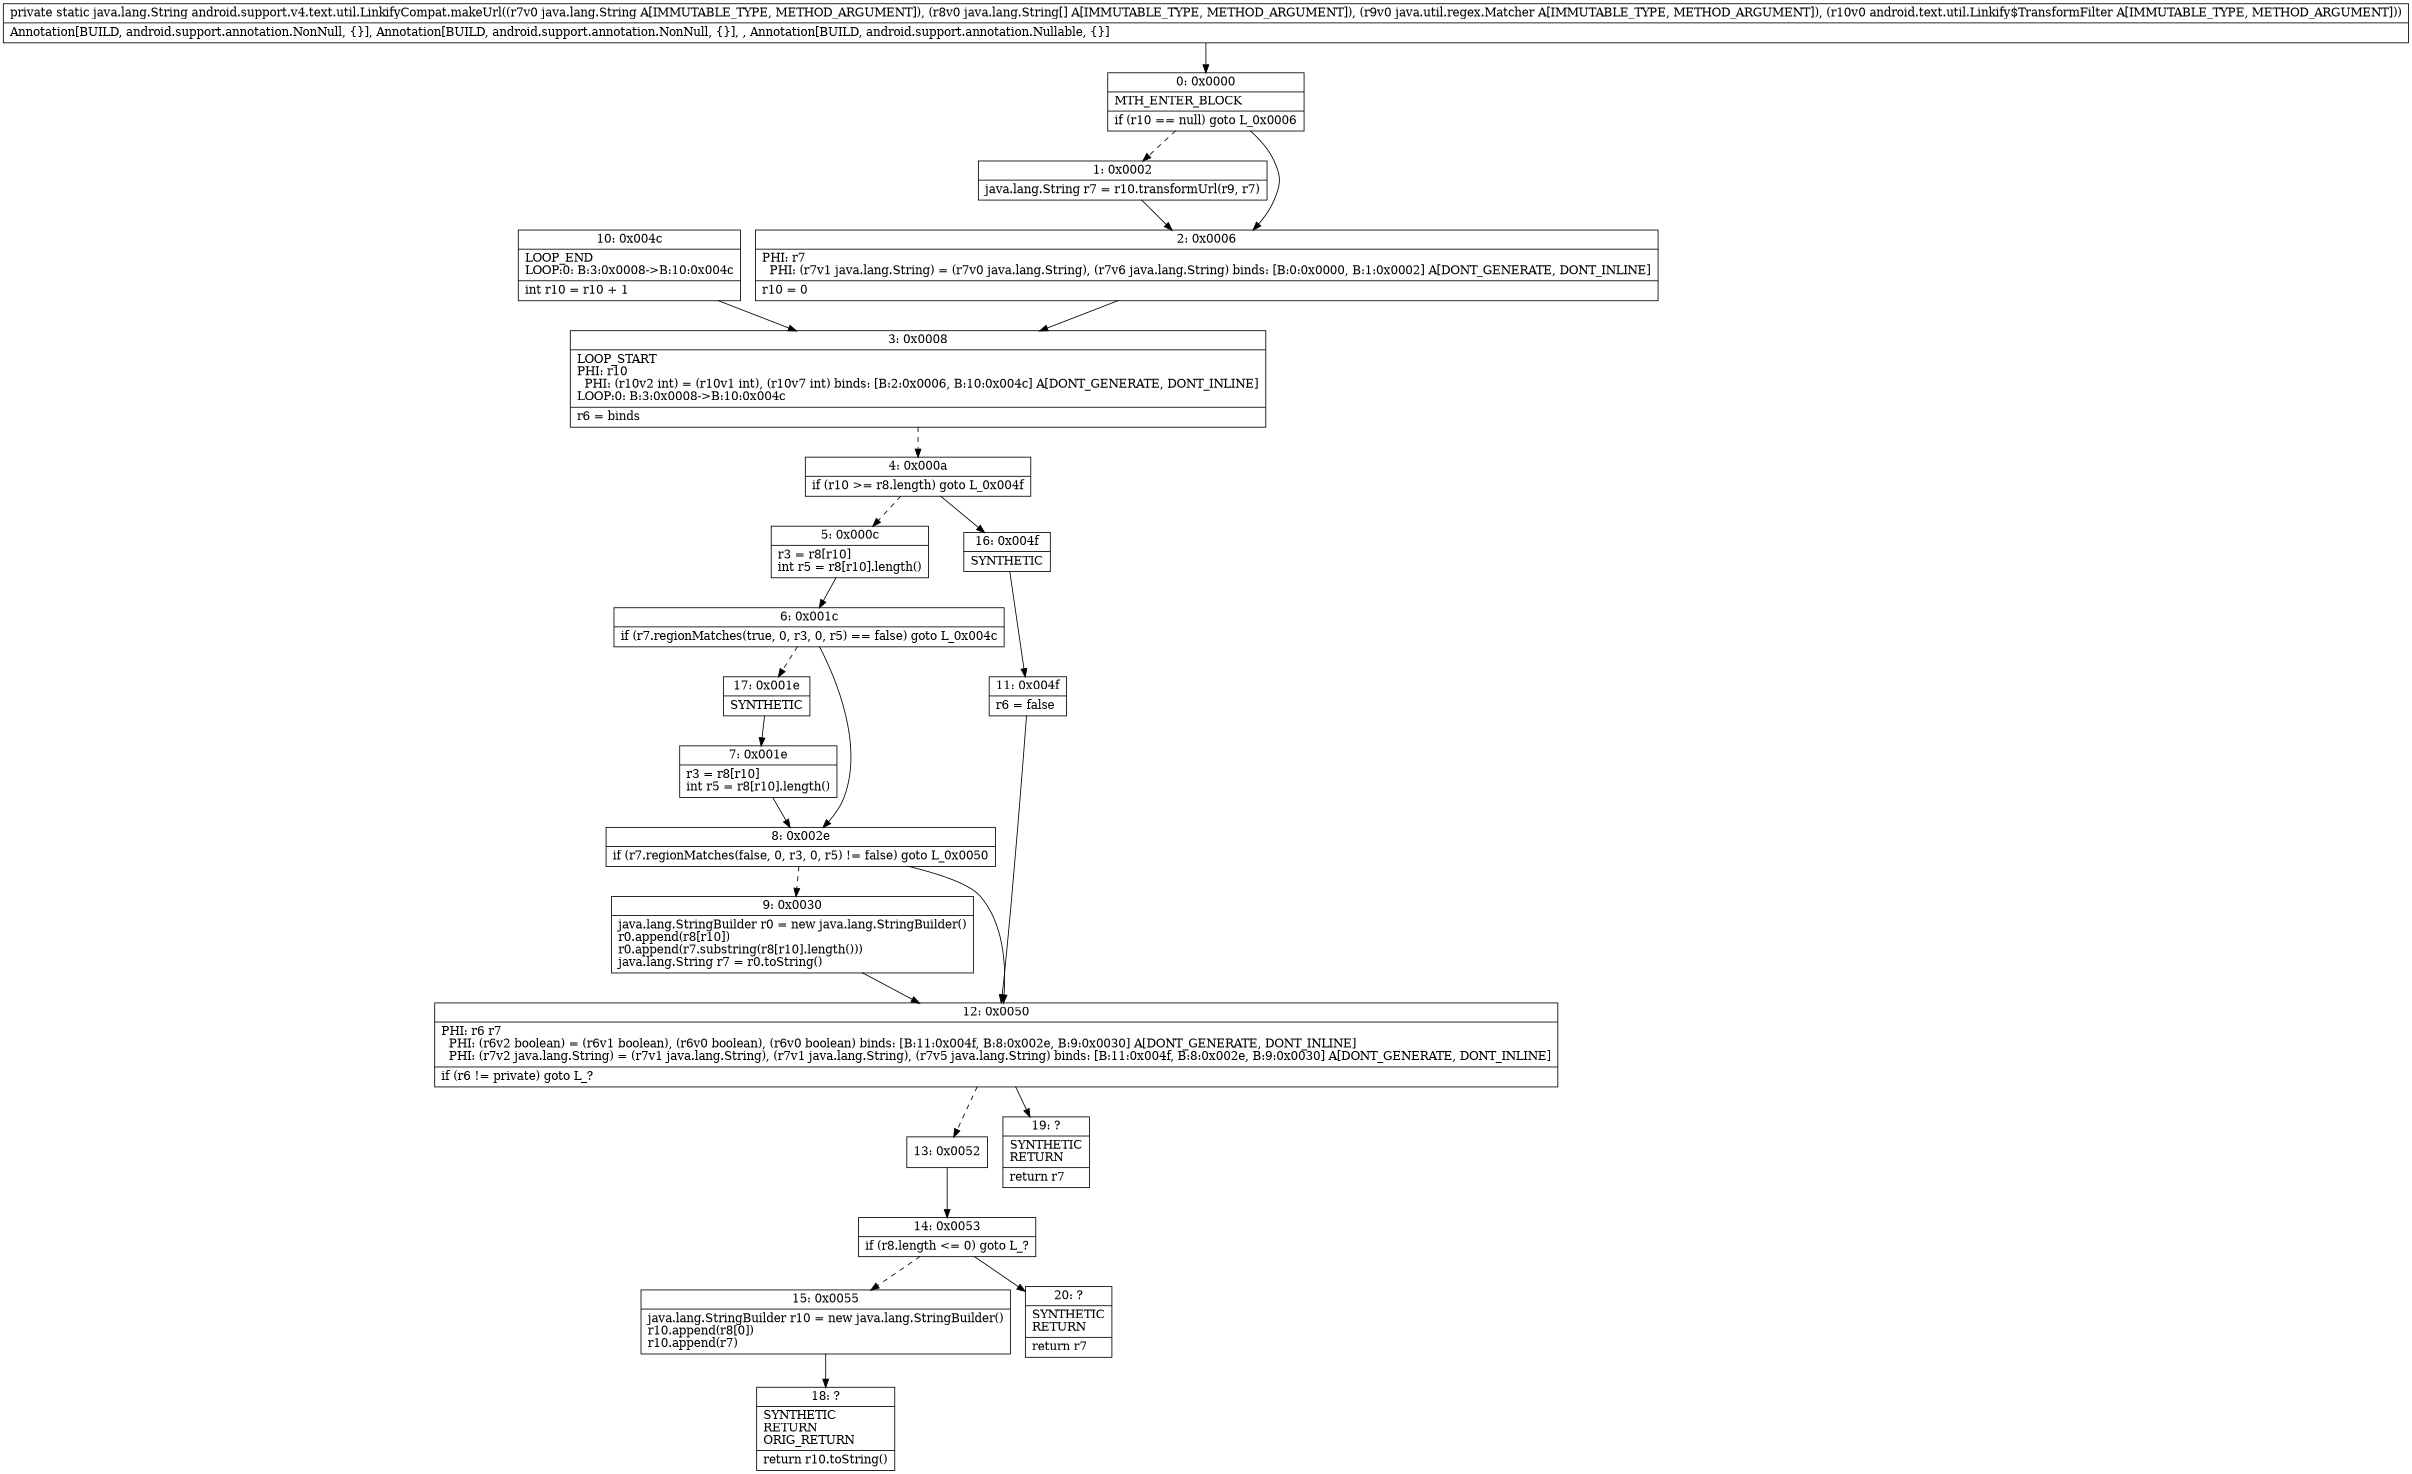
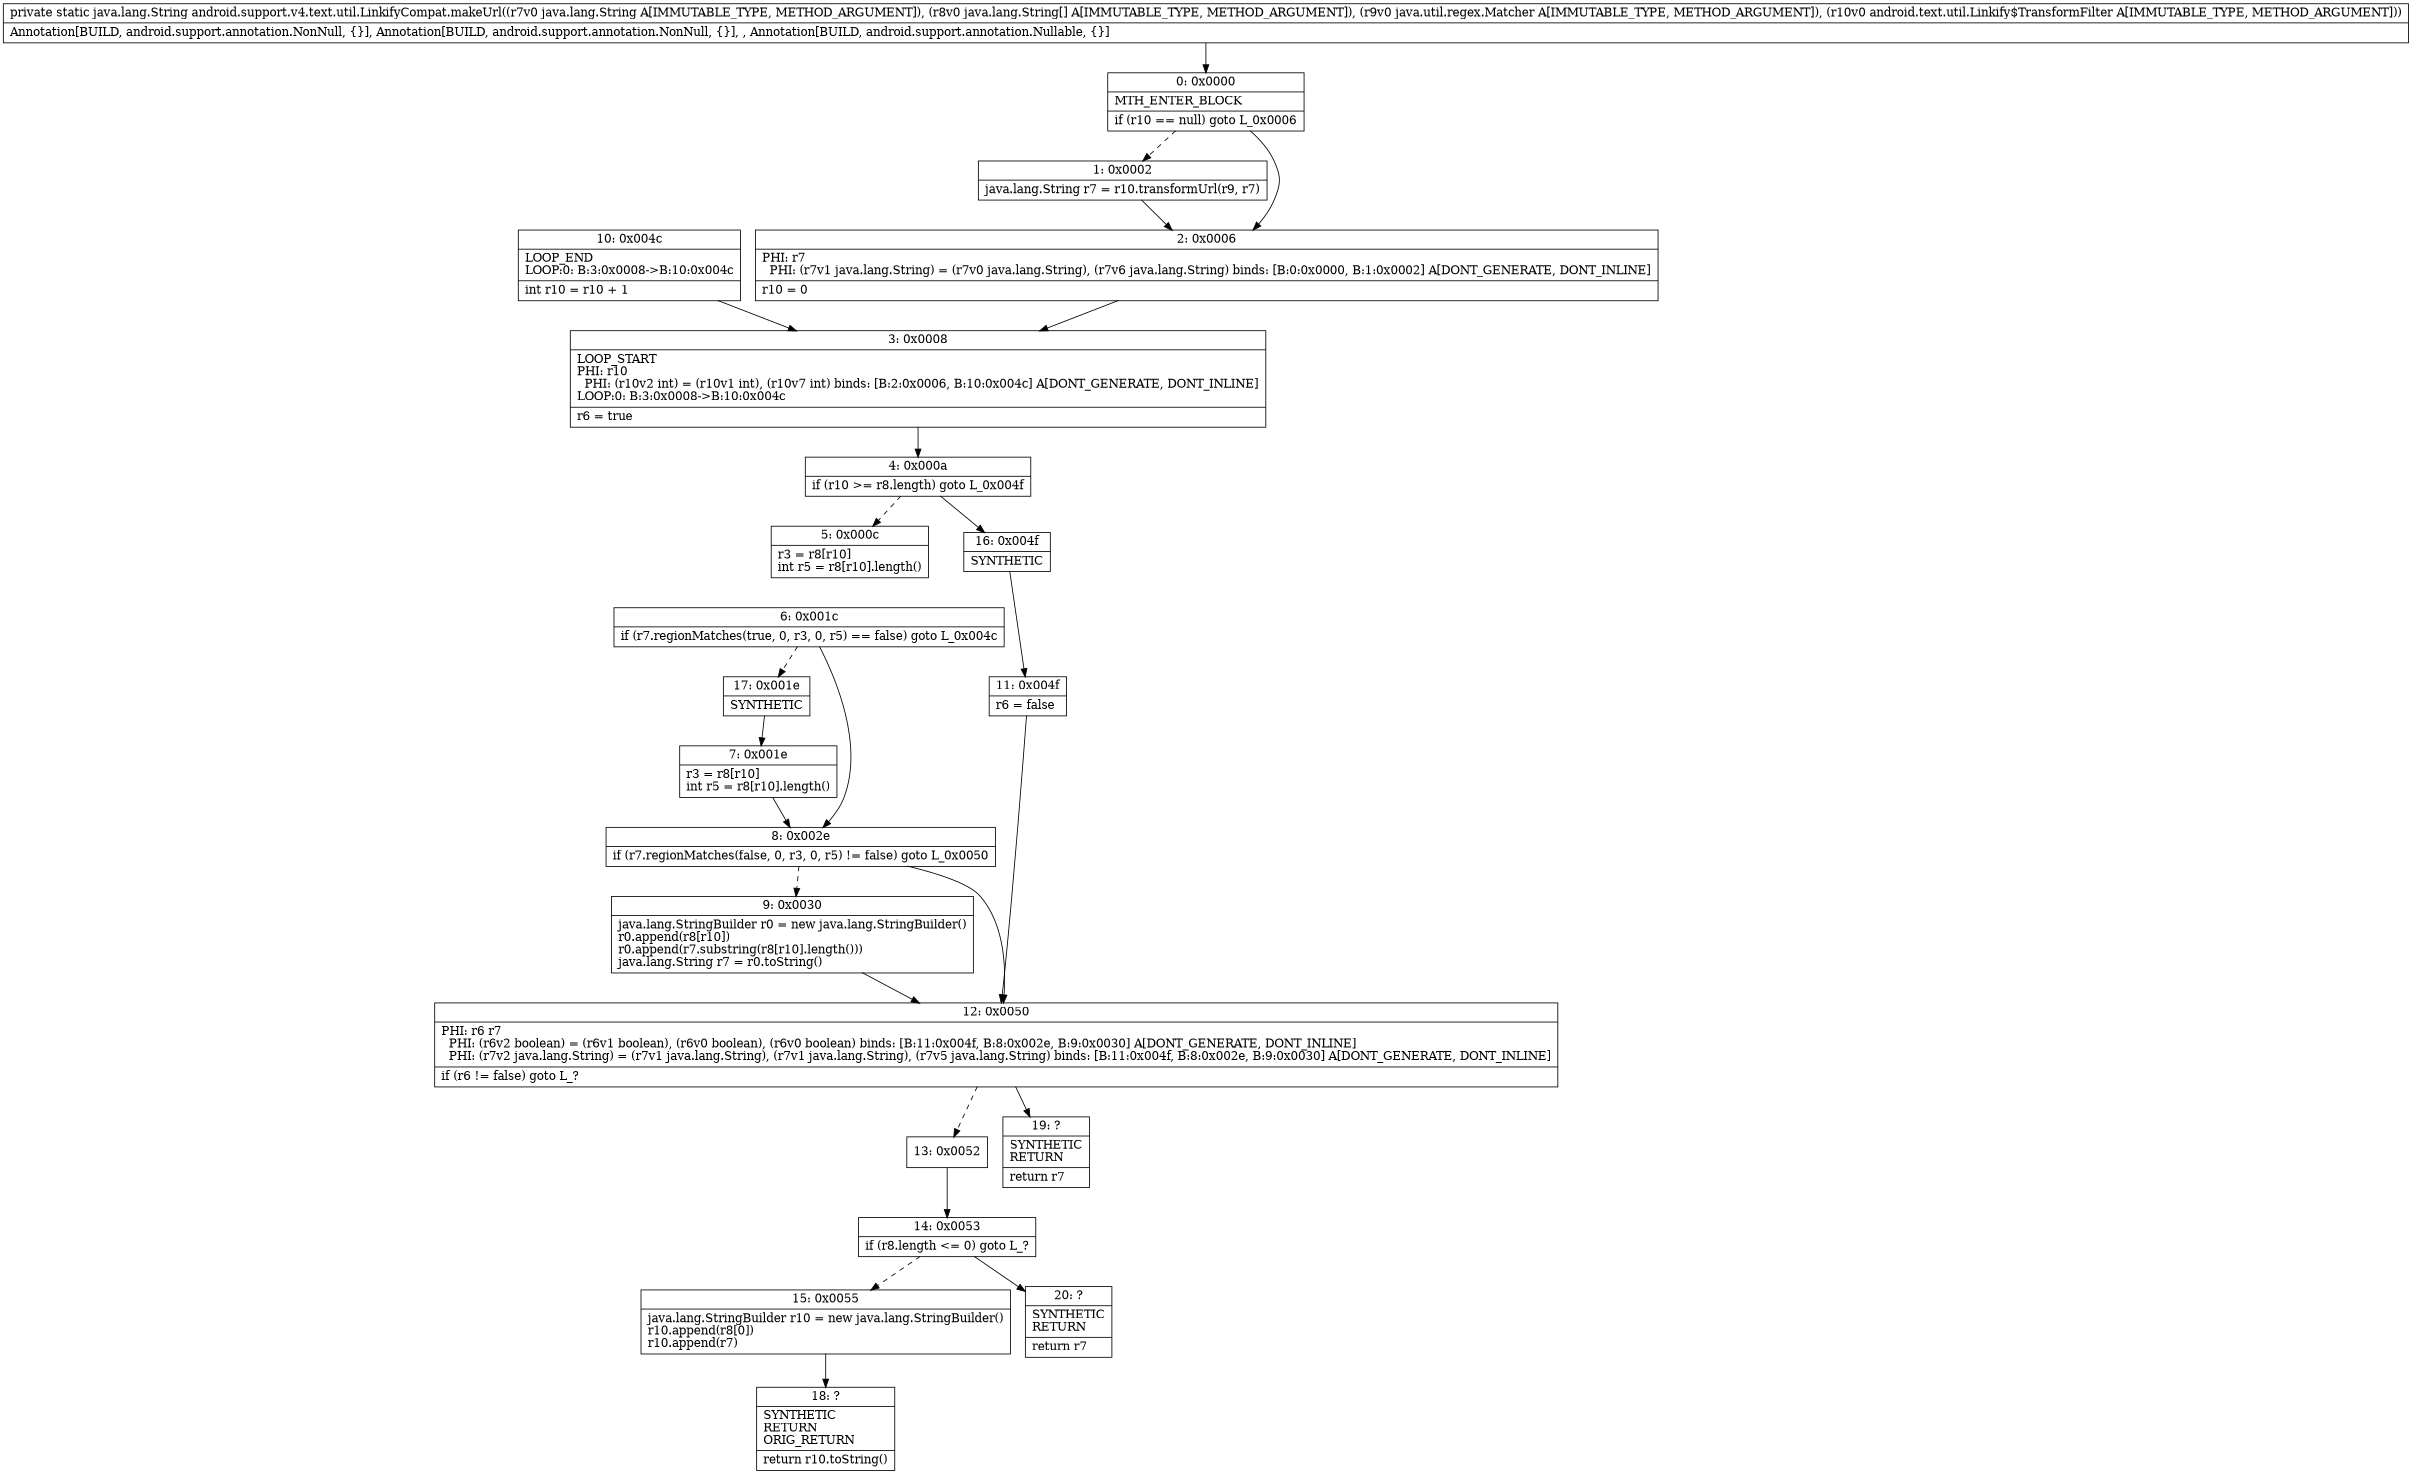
node "3: 0x0008": text "r6 = binds" -> "r6 = true"
edge "3: 0x0008" -> "4: 0x000a": style dashed -> solid
edge "5: 0x000c" -> "6: 0x001c": removed
node "12: 0x0050": text "if (r6 != private) goto L_?" -> "if (r6 != false) goto L_?"
